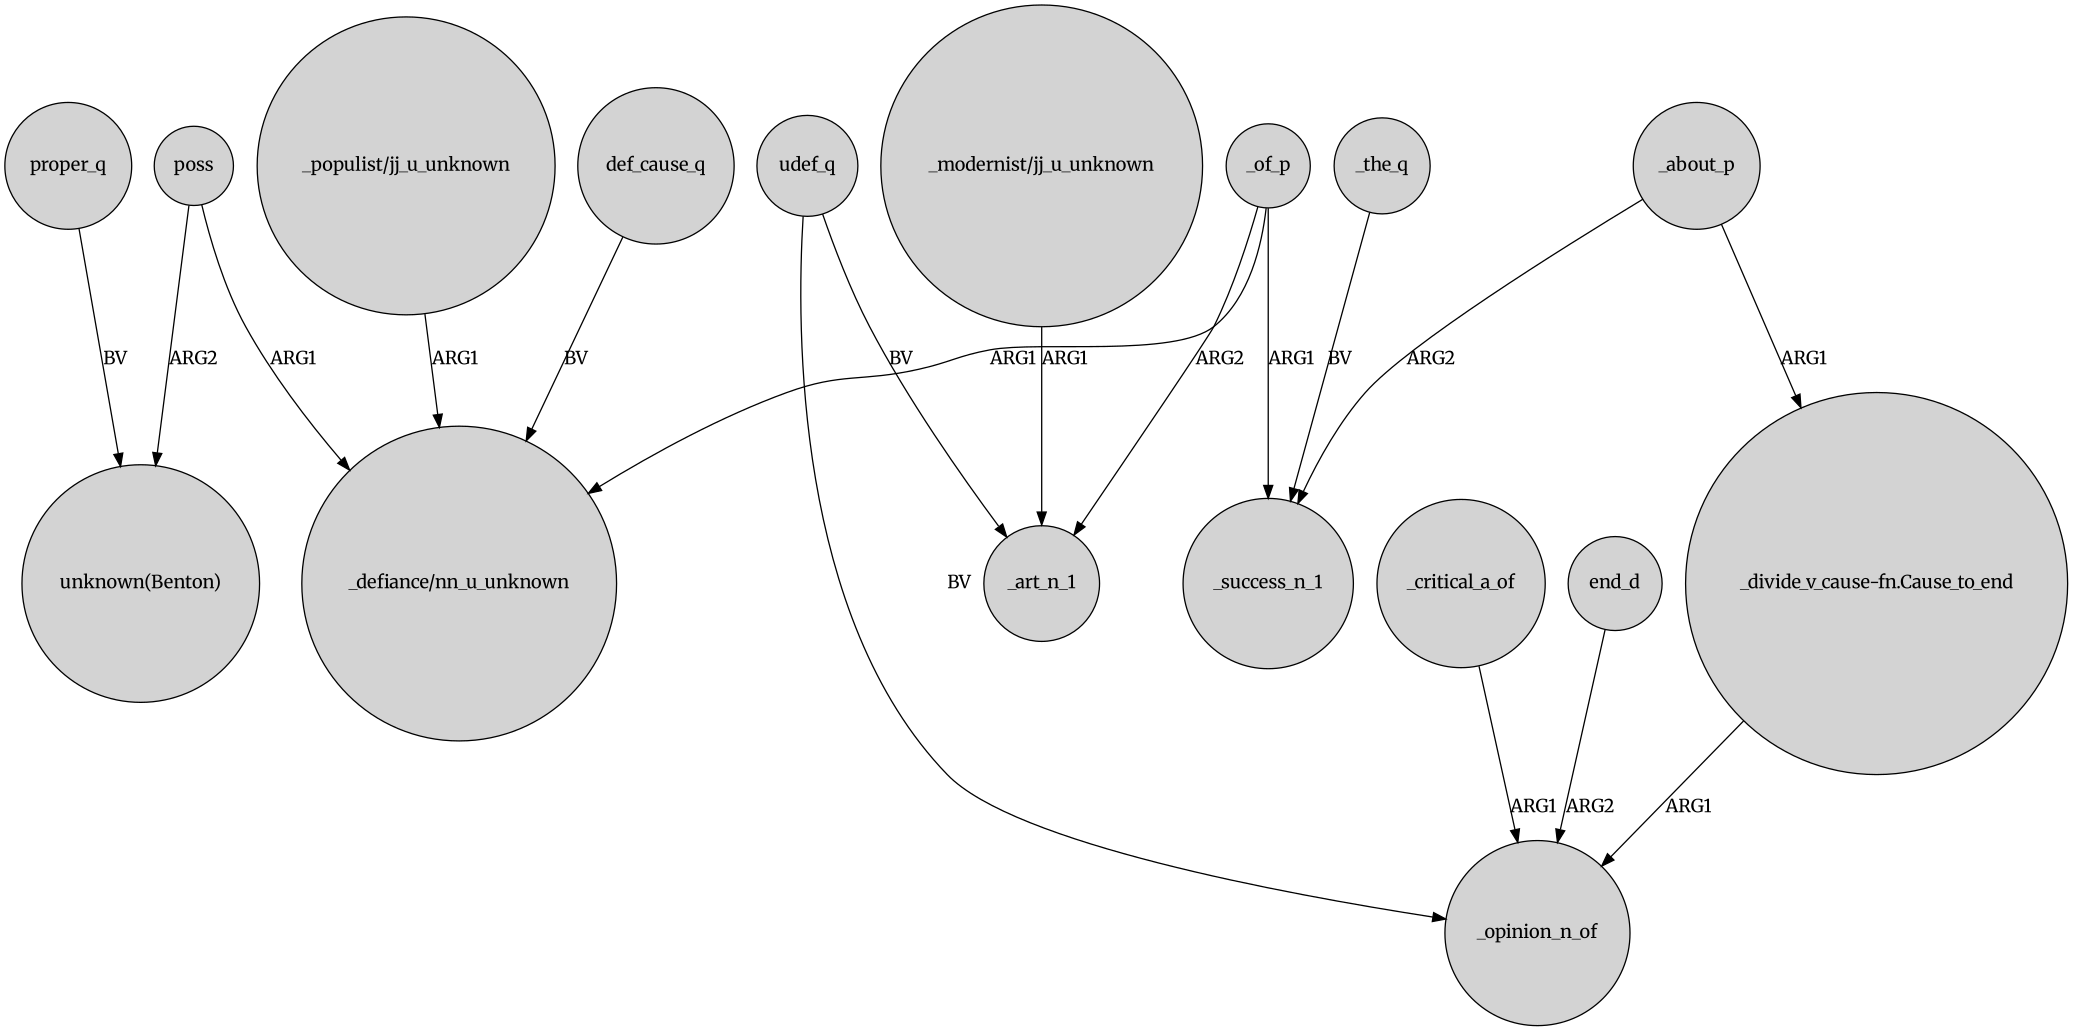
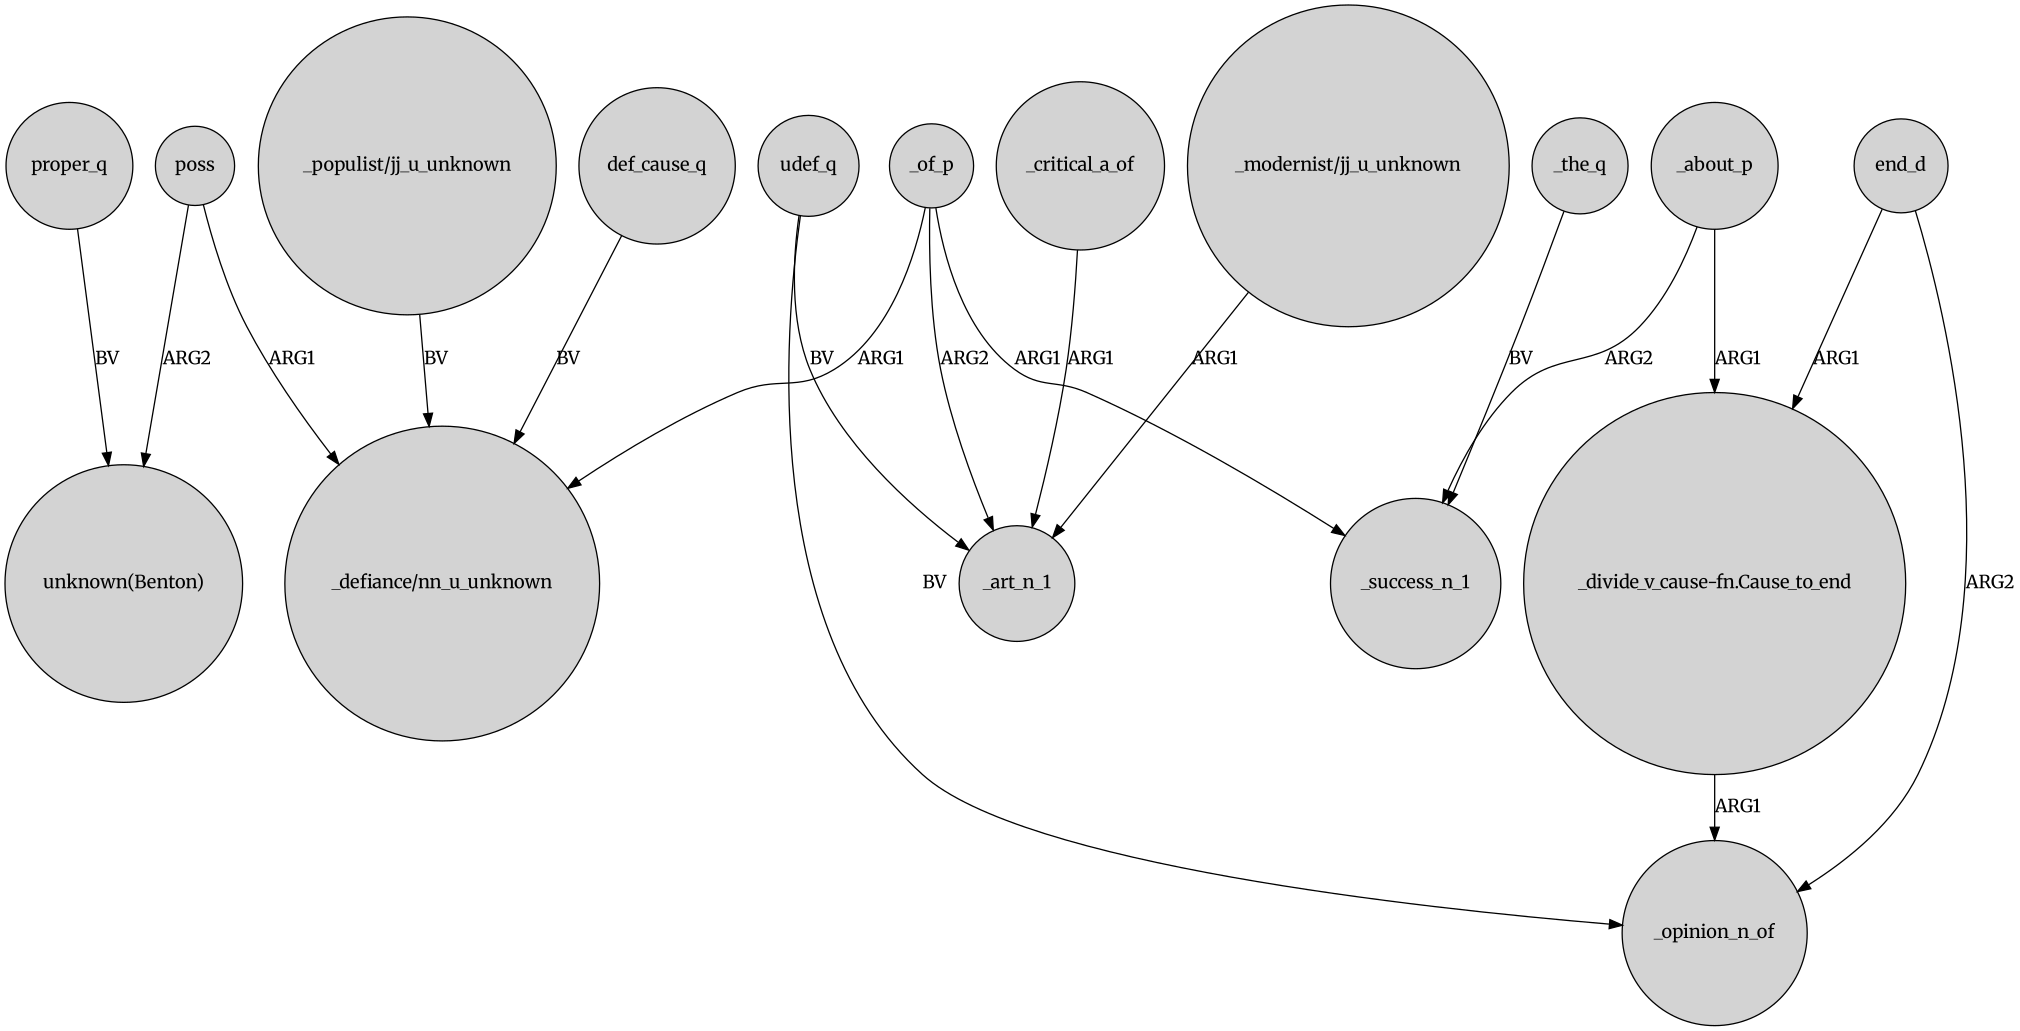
edge "end_d" -> "_divide_v_cause-fn.Cause_to_end": added, label "ARG1"
edge "_populist/jj_u_unknown" -> "_defiance/nn_u_unknown": label "ARG1" -> "BV"
edge "_critical_a_of" -> "_opinion_n_of": now "_critical_a_of" -> "_art_n_1"
